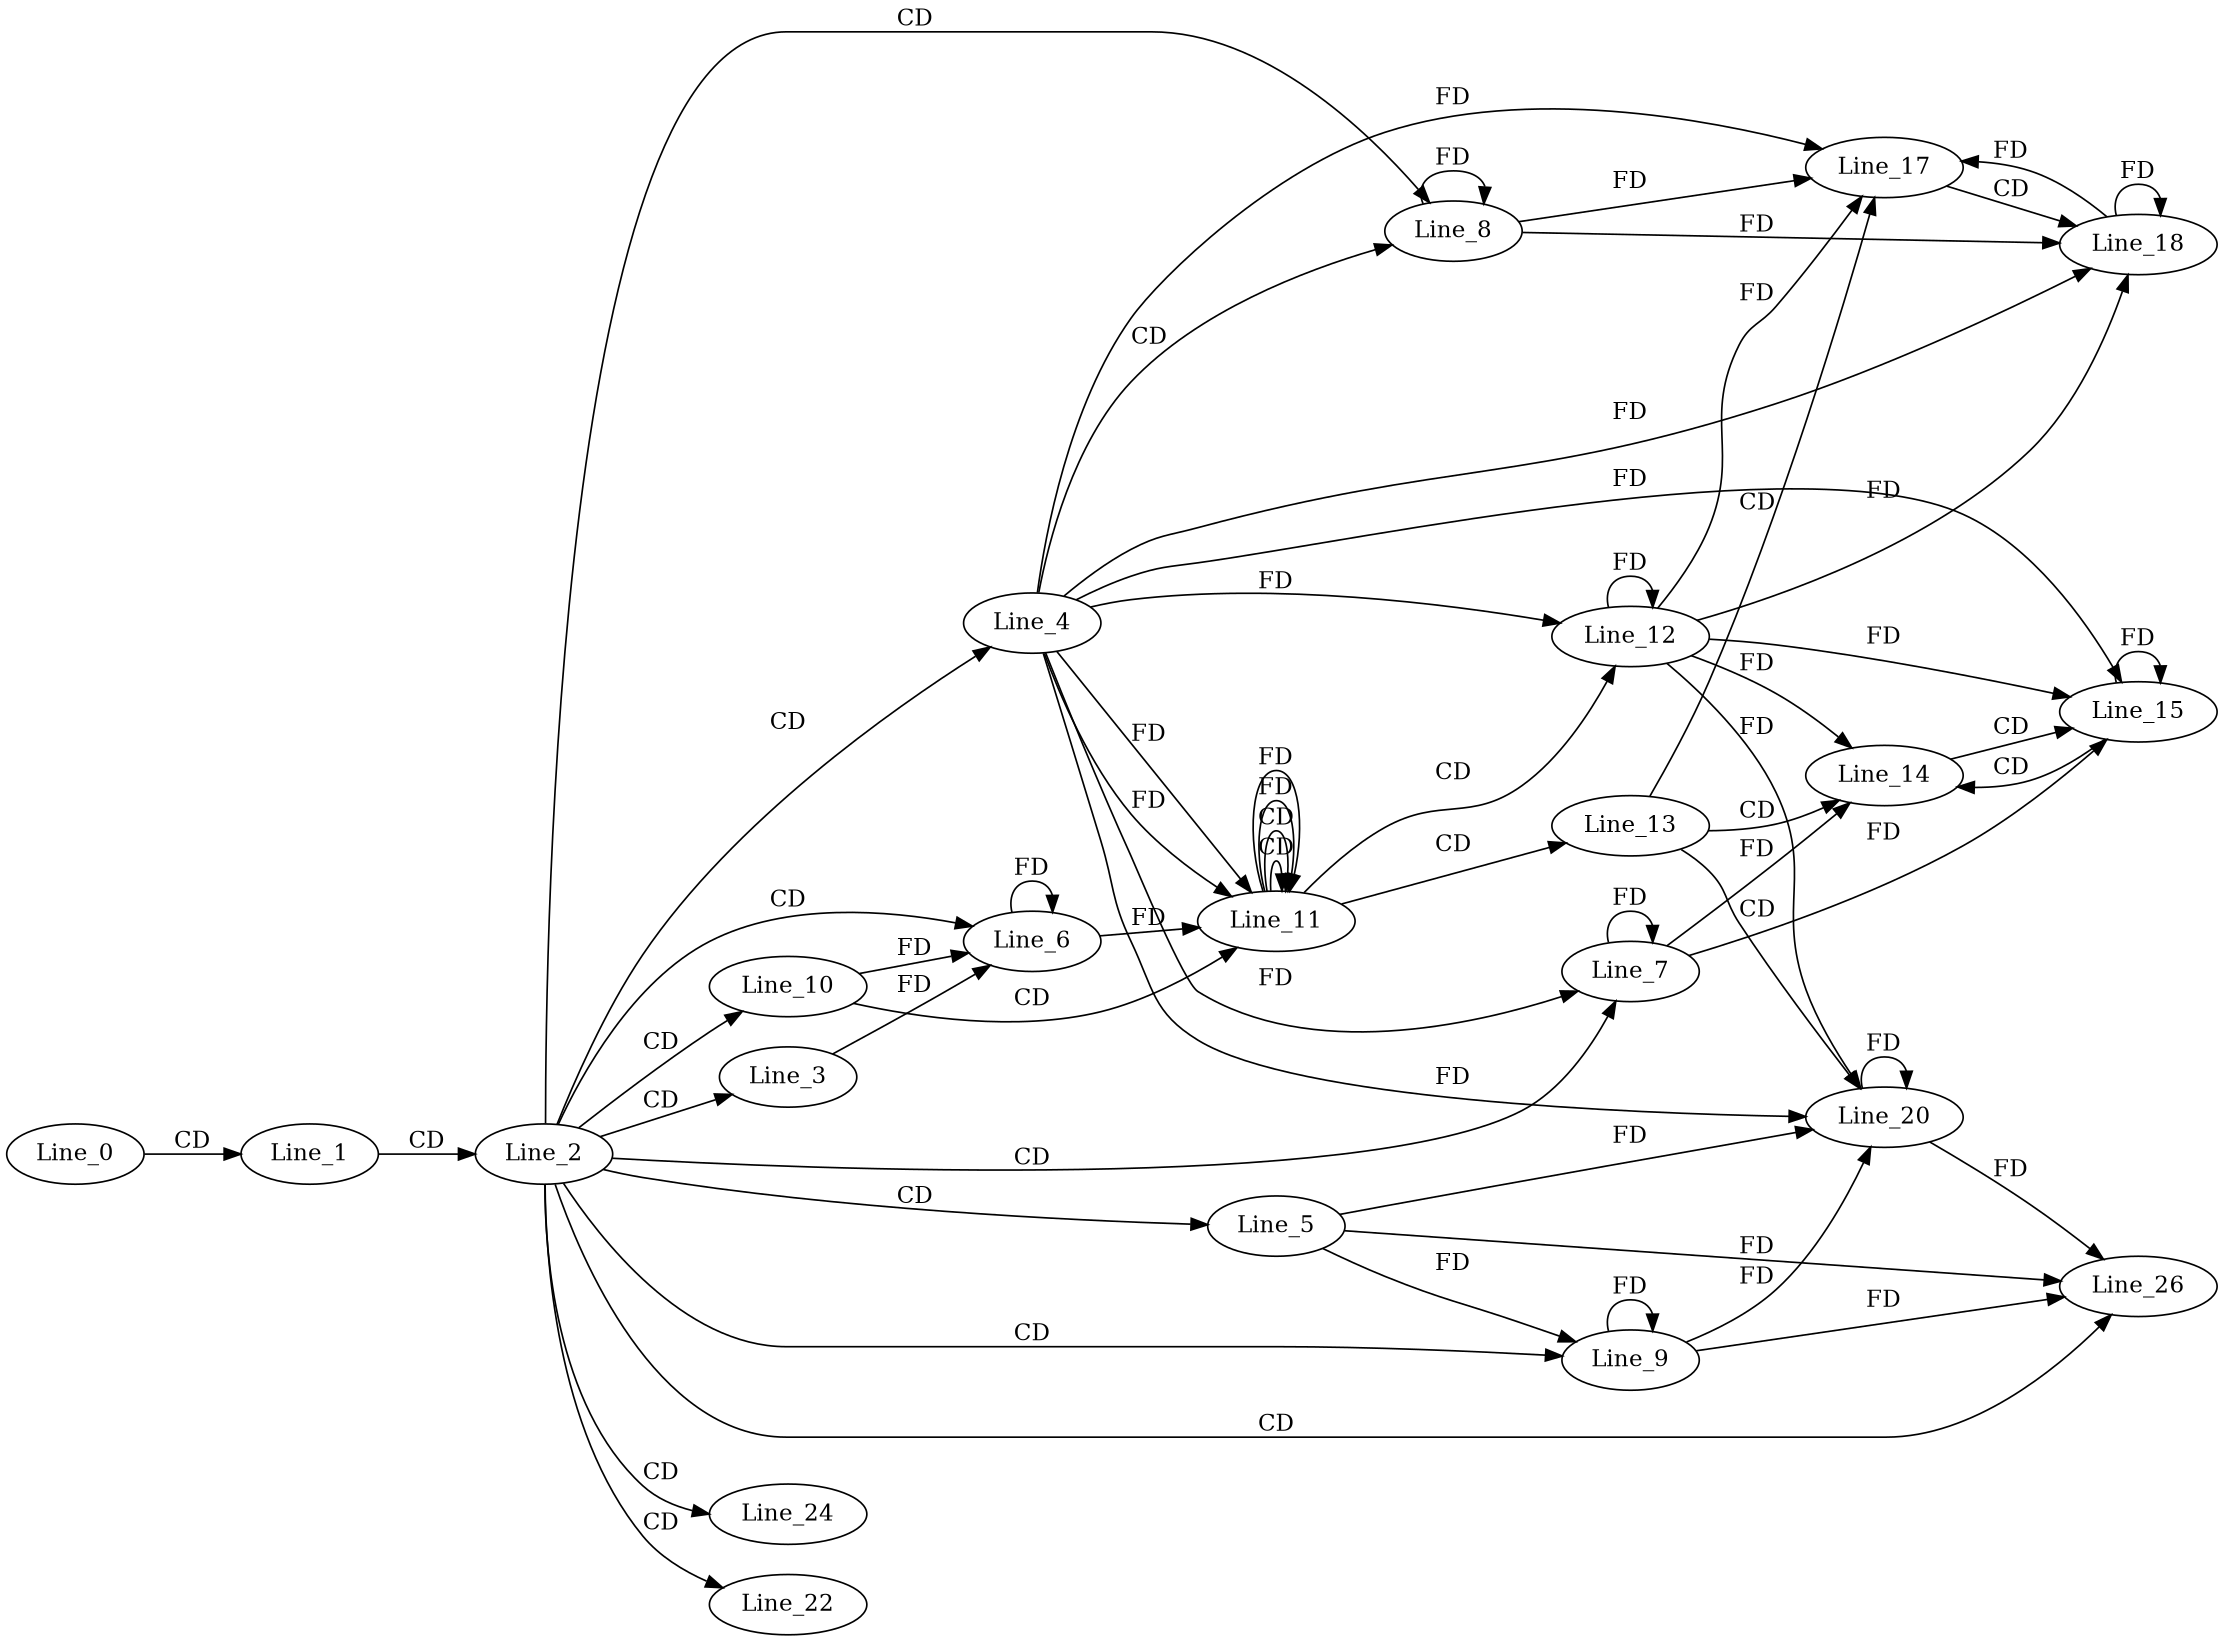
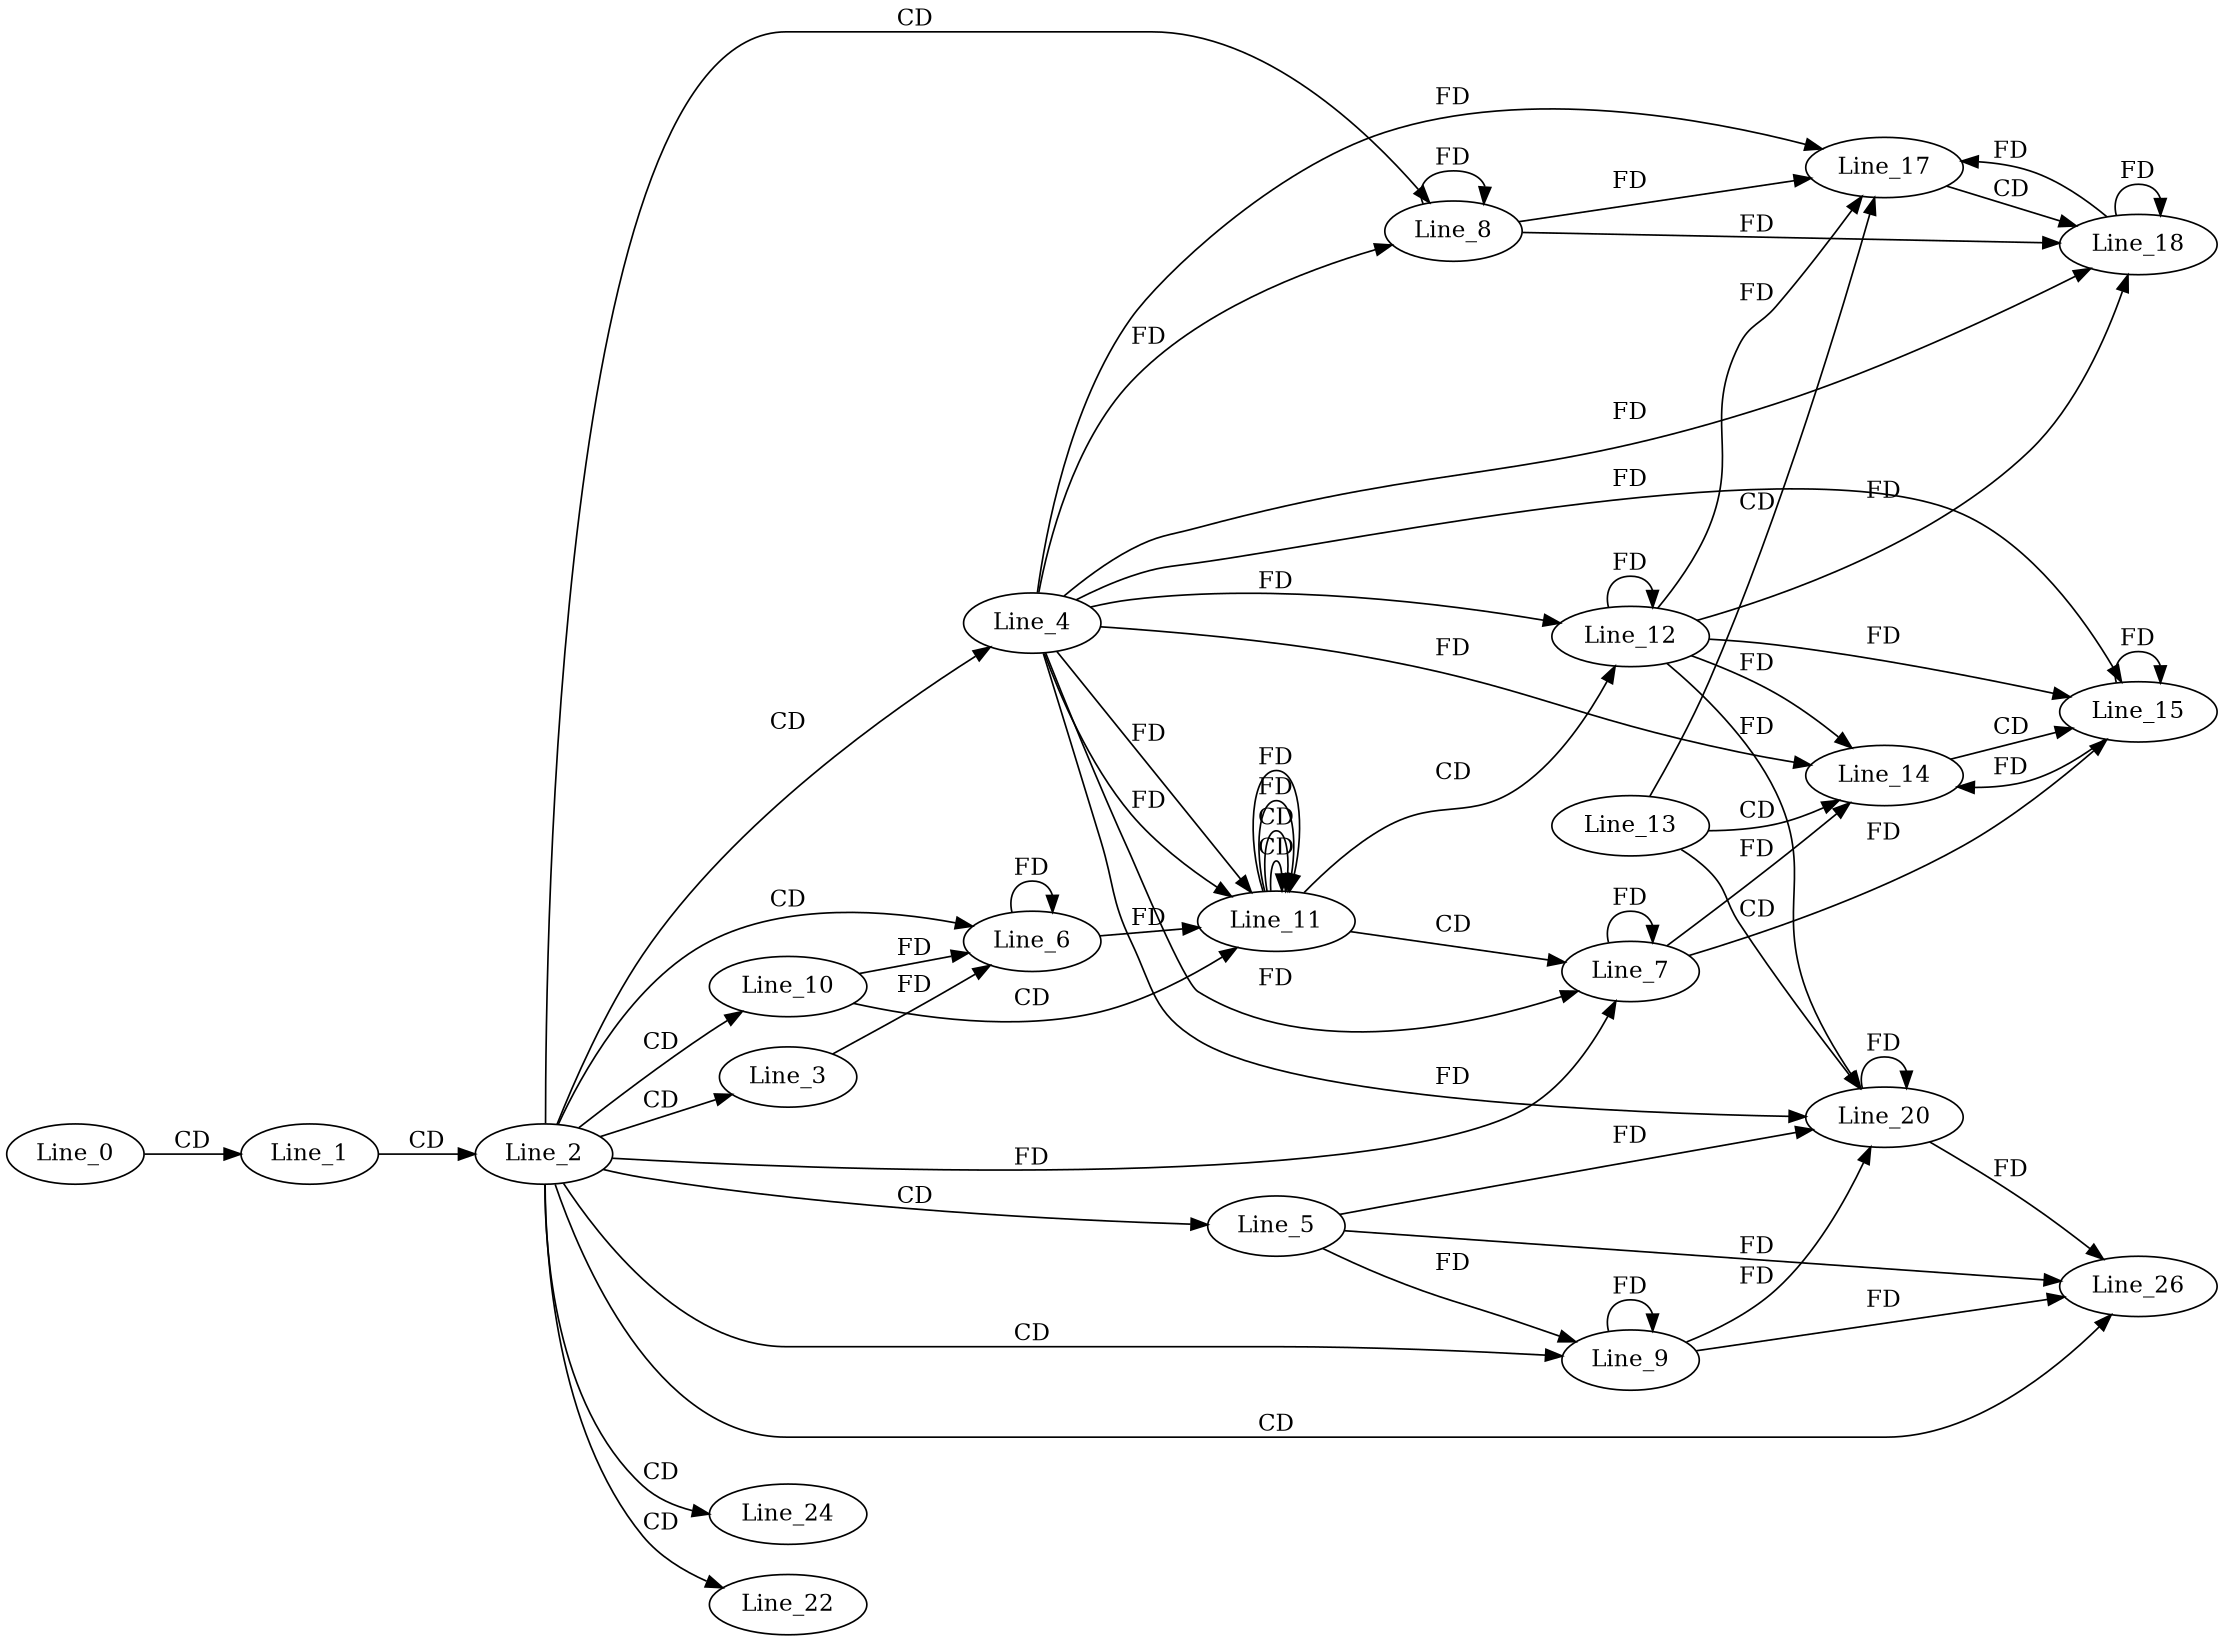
edge "Line_4" -> "Line_8": label "CD" -> "FD"
edge "Line_4" -> "Line_14": added, label "FD"
edge "Line_15" -> "Line_14": label "CD" -> "FD"
edge "Line_11" -> "Line_13": now "Line_11" -> "Line_7"
edge "Line_2" -> "Line_7": label "CD" -> "FD"
